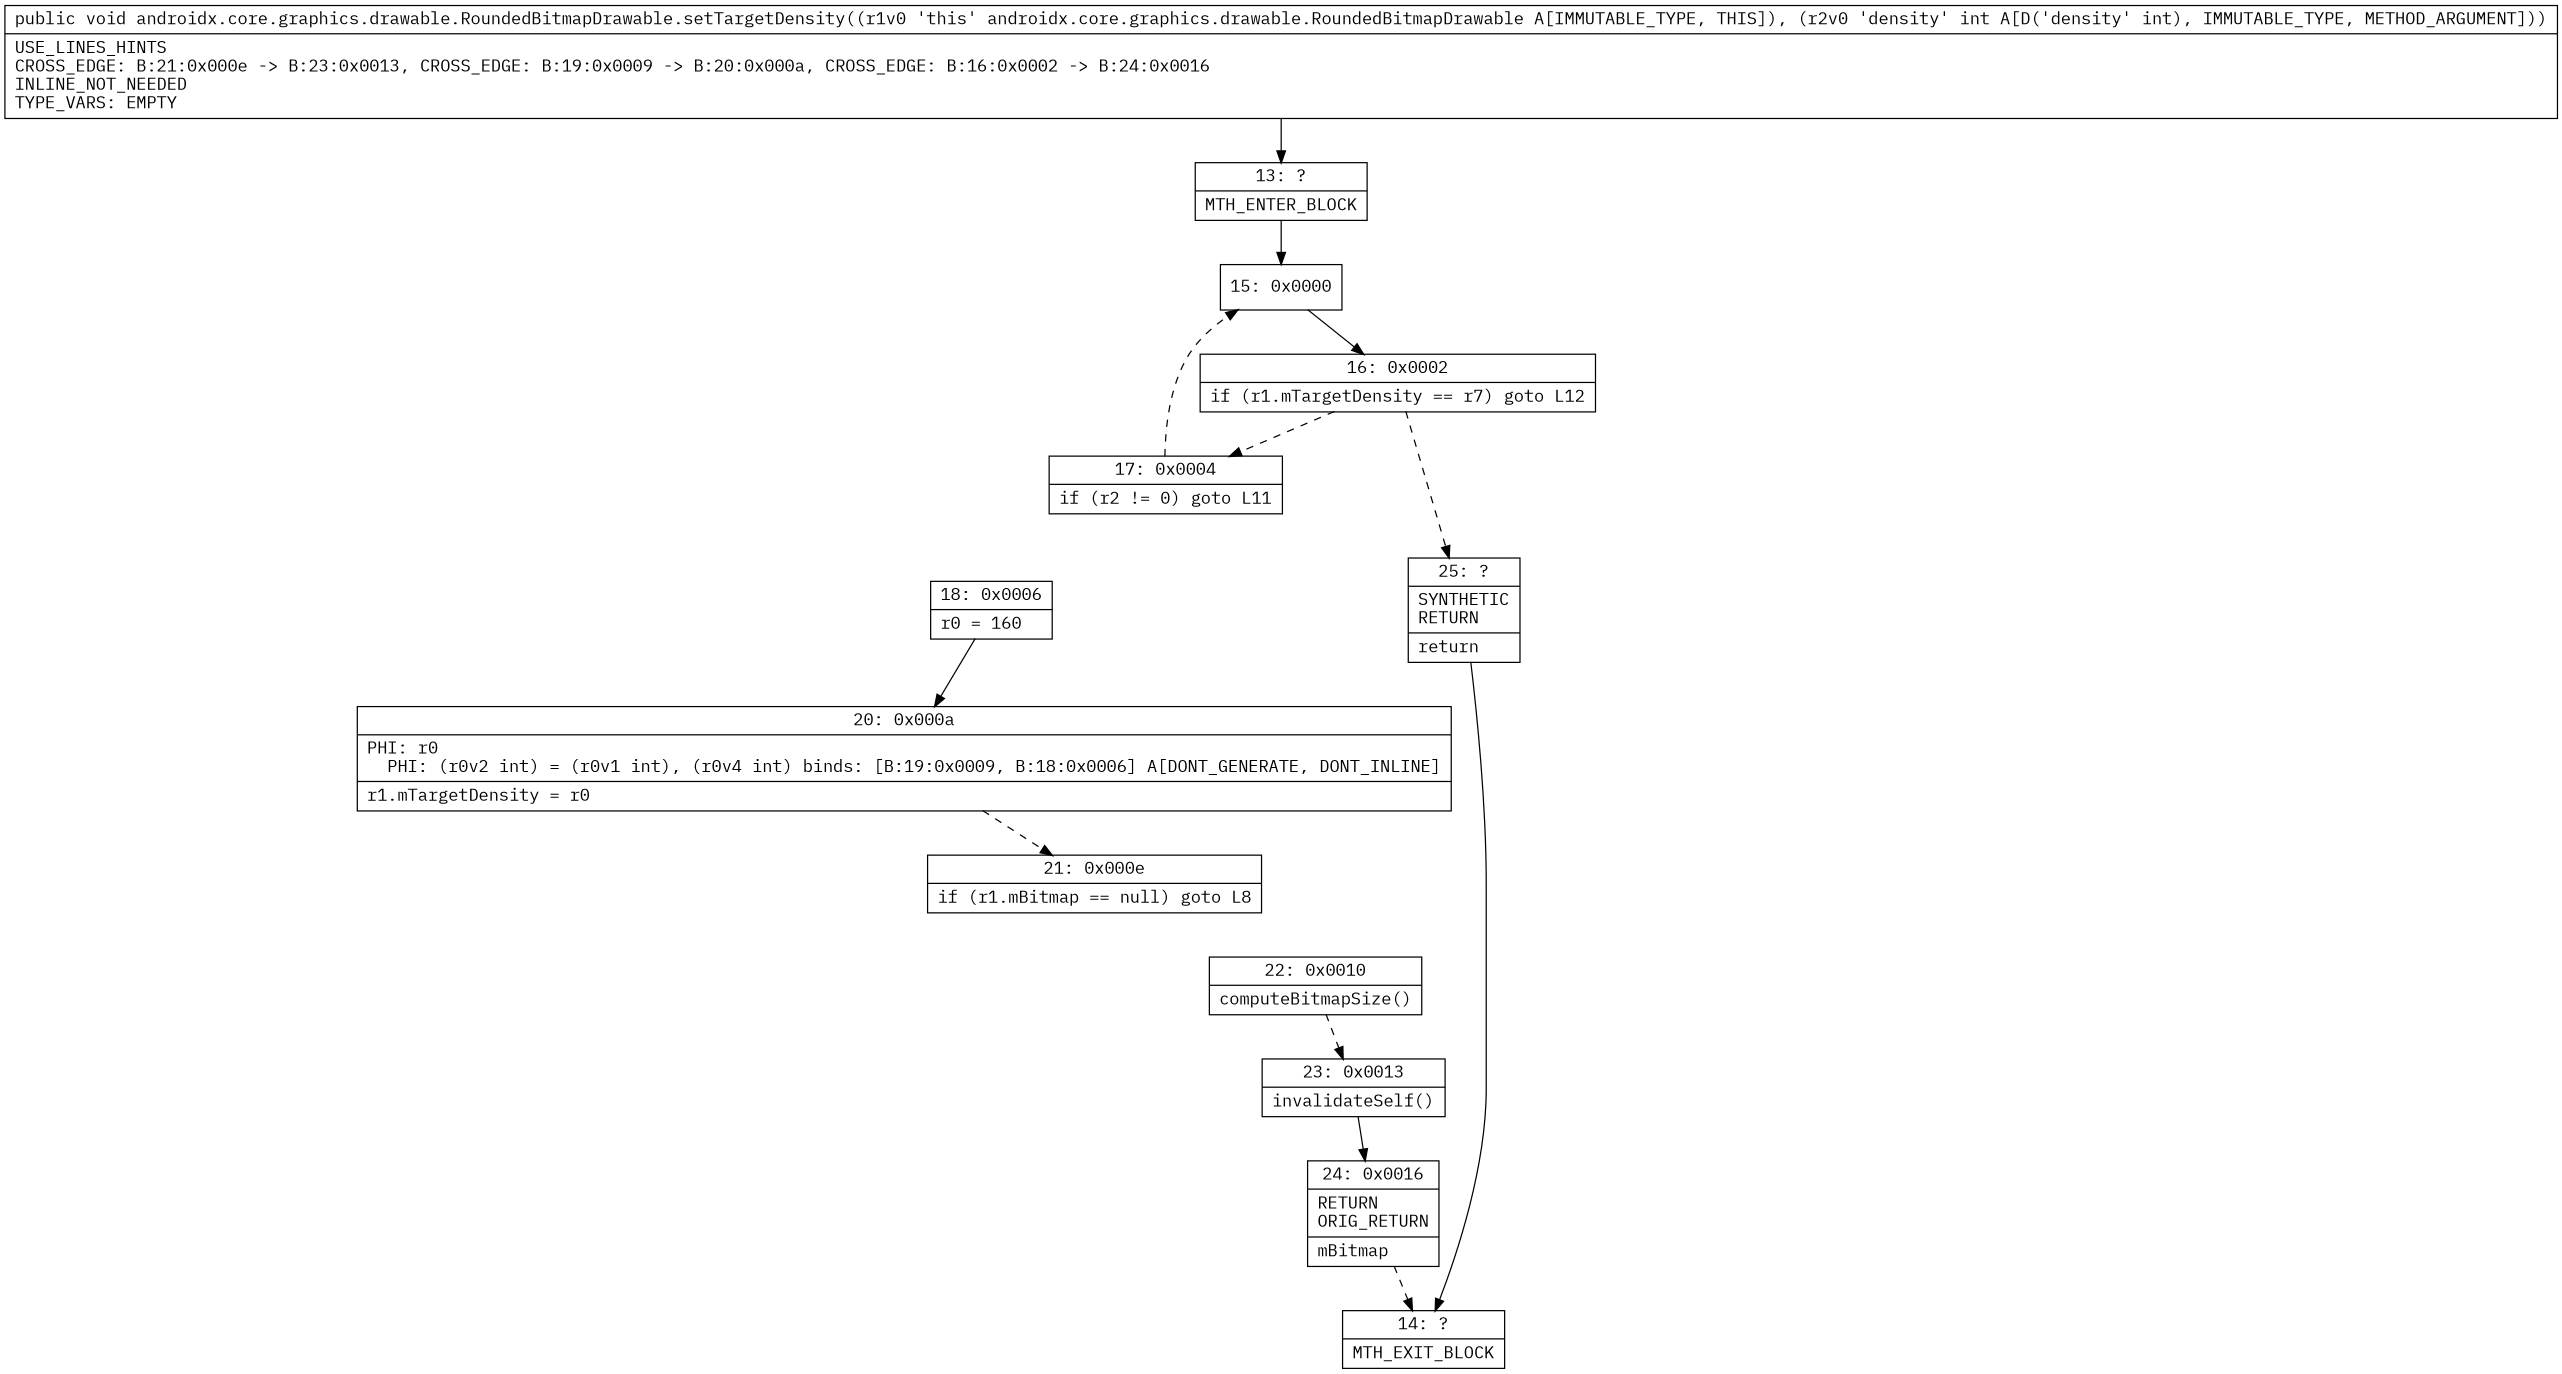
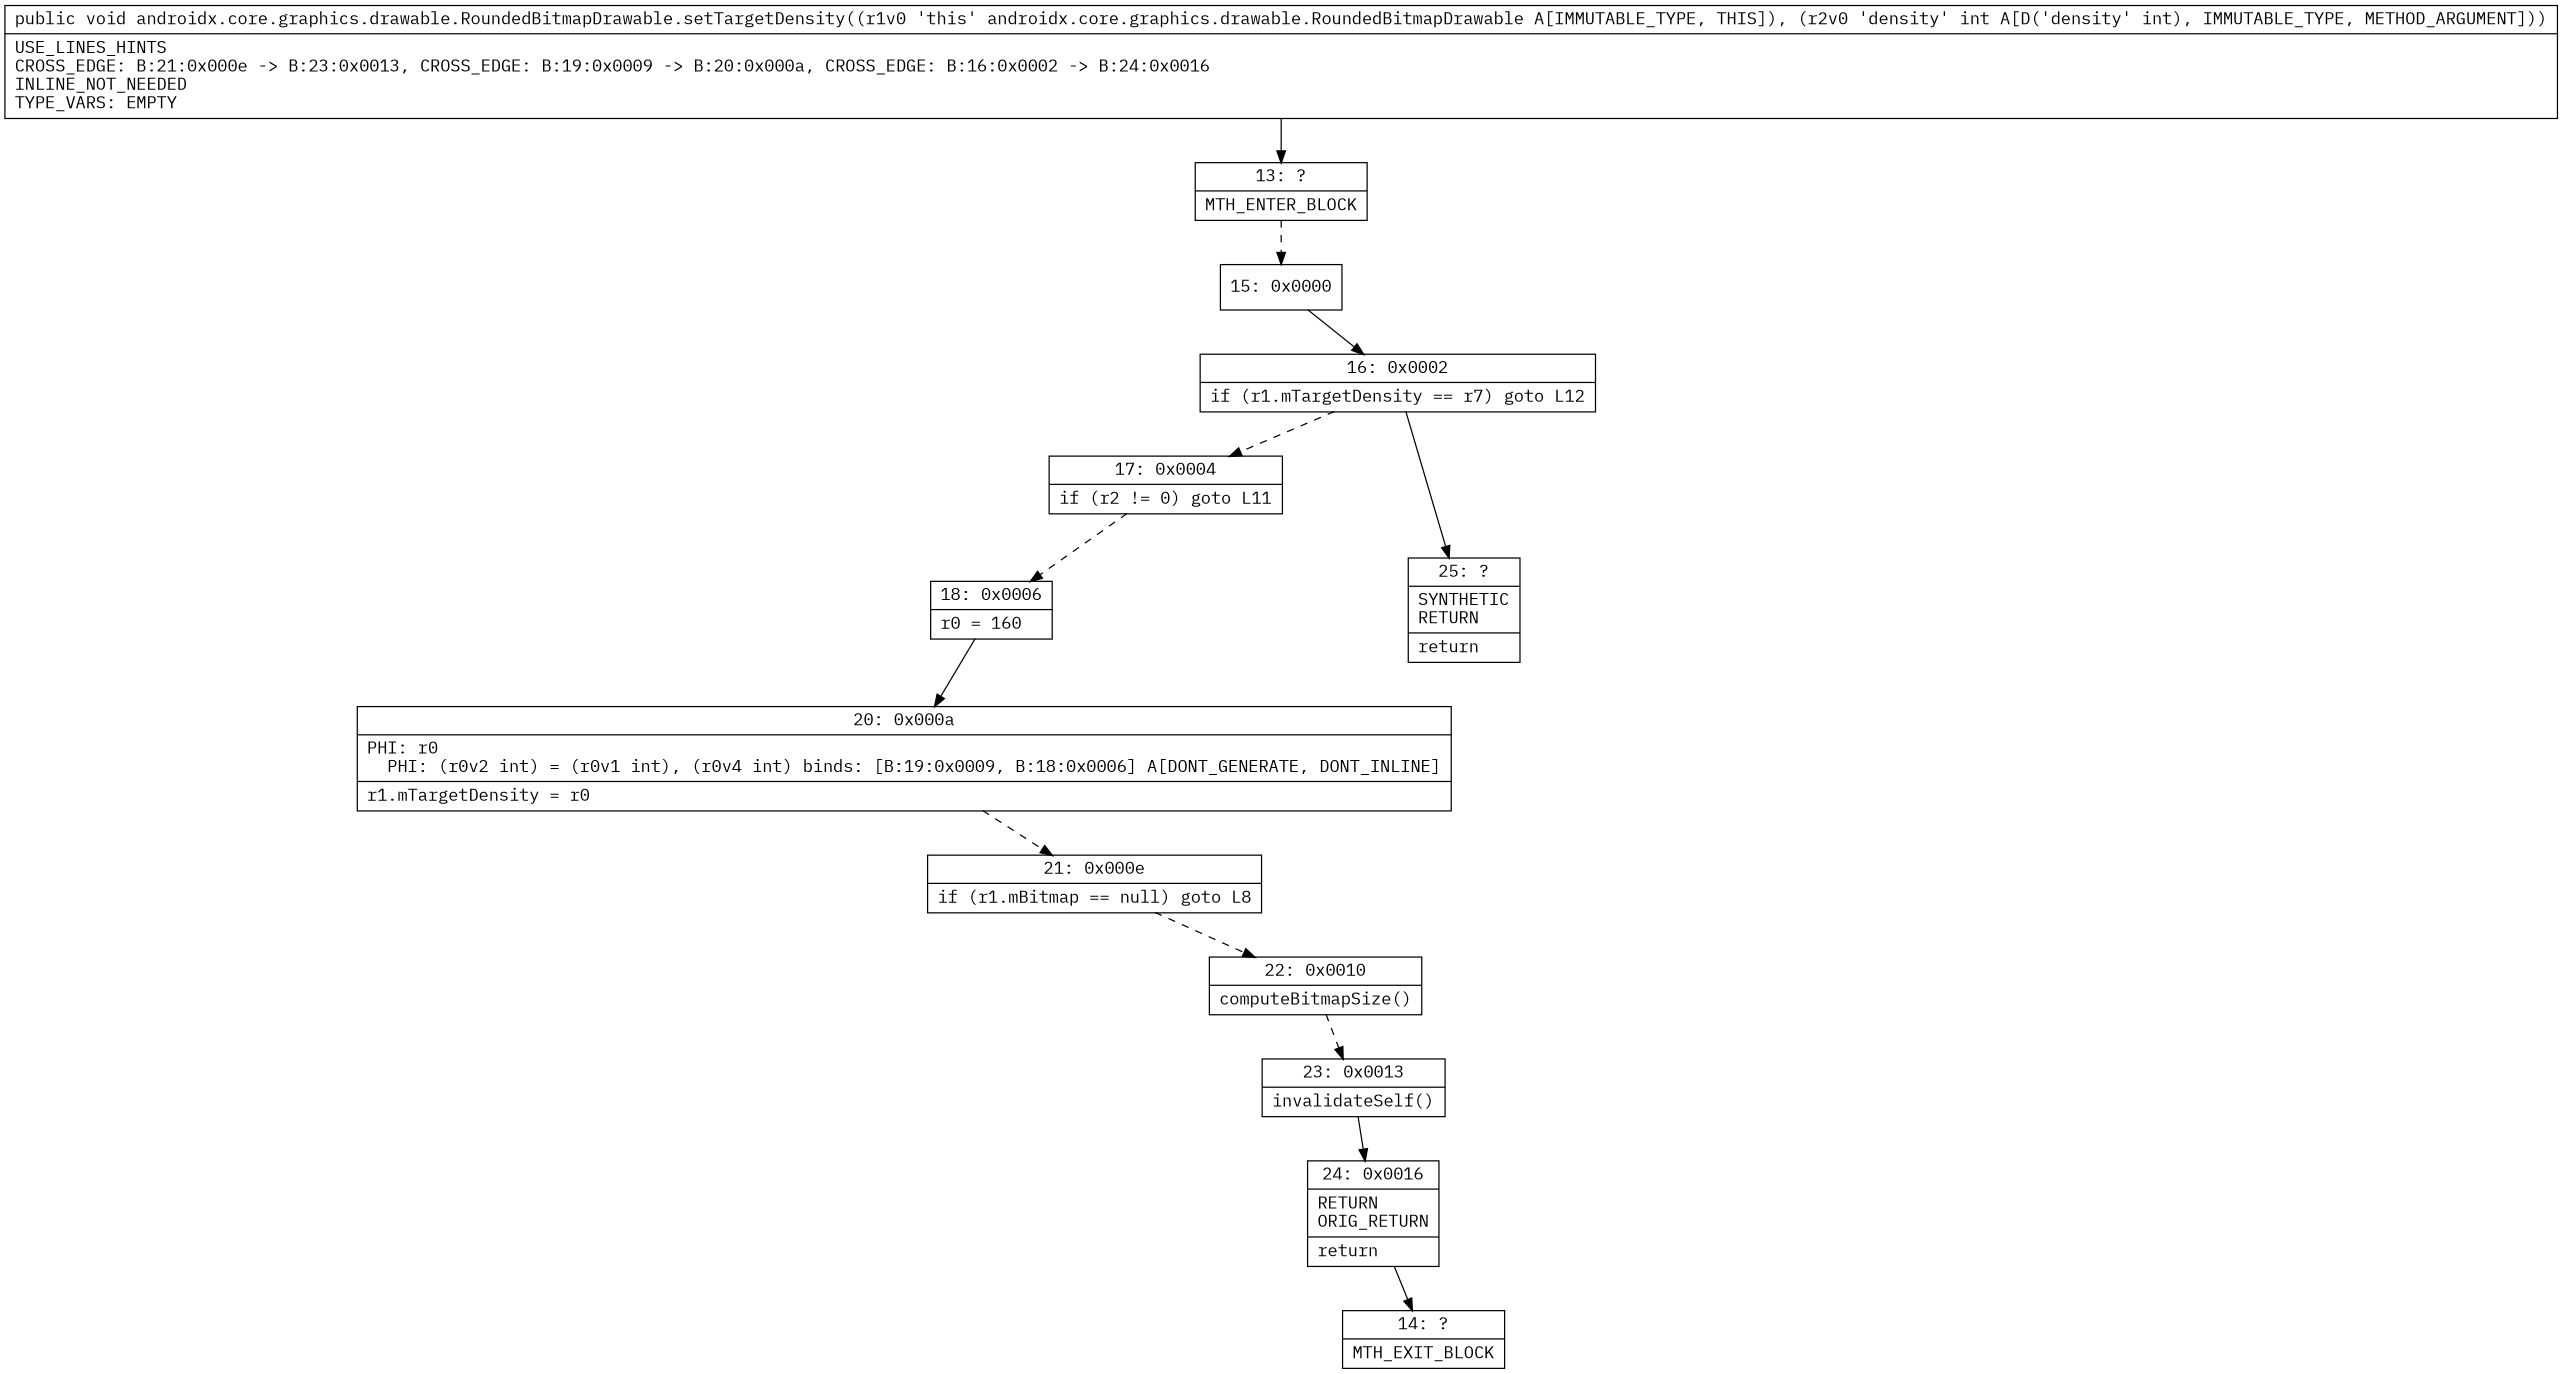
edge "13: ?" -> "15: 0x0000": style solid -> dashed
edge "17: 0x0004" -> "15: 0x0000": now "17: 0x0004" -> "18: 0x0006"
edge "16: 0x0002" -> "25: ?": style dashed -> solid
edge "21: 0x000e" -> "22: 0x0010": added
edge "25: ?" -> "14: ?": removed
node "24: 0x0016": text "mBitmap" -> "return"
edge "24: 0x0016" -> "14: ?": style dashed -> solid
